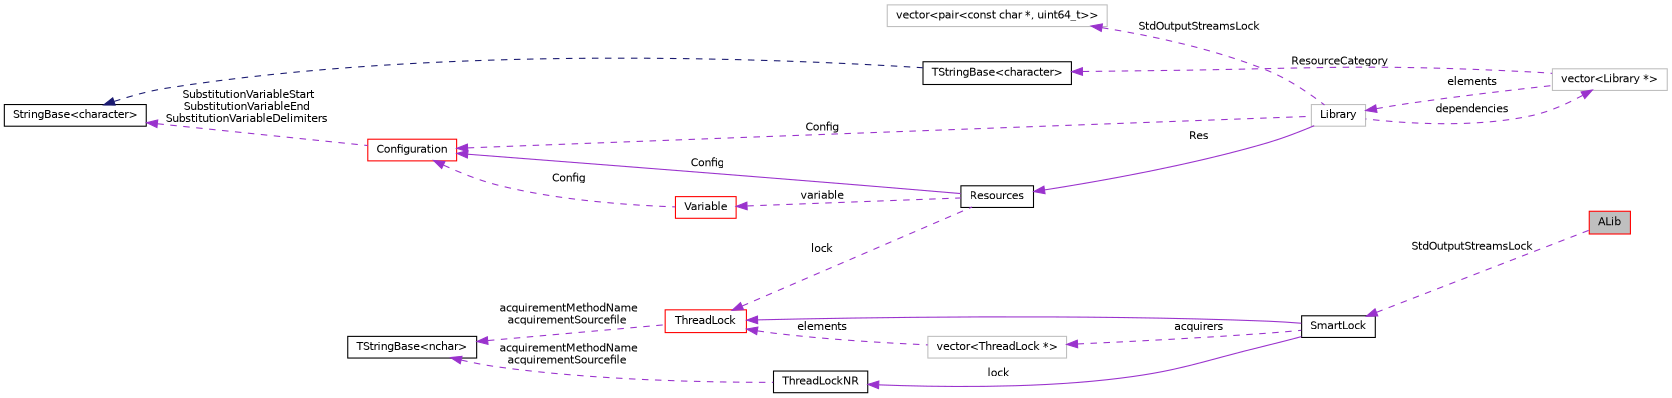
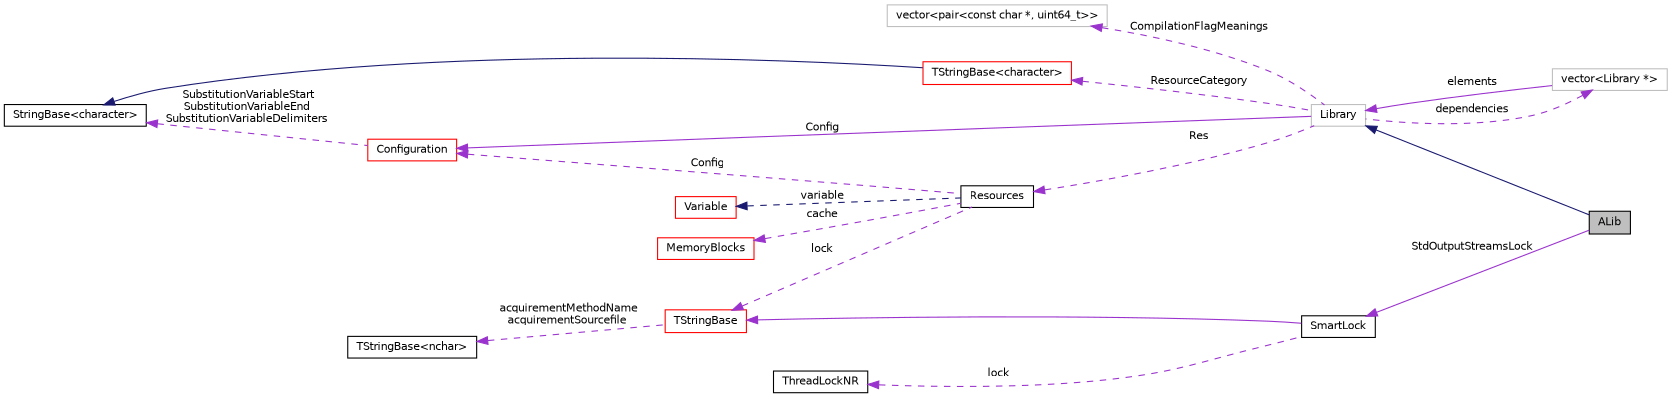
edge "Library" -> "vector<pair<const char *, uint64_t>>": label " StdOutputStreamsLock" -> " CompilationFlagMeanings"
edge "TStringBase<character>" -> "StringBase<character>": style dashed -> solid
edge "vector<Library *>" -> "TStringBase<character>": now "Library" -> "TStringBase<character>"
node "TStringBase<character>": color black -> red
edge "vector<Library *>" -> "Library": style dashed -> solid
edge "Library" -> "Configuration": style dashed -> solid
edge "Library" -> "Resources": style solid -> dashed
edge "ALib" -> "Library": added
edge "Resources" -> "Configuration": style solid -> dashed
edge "Variable" -> "Configuration": removed, label "Config"
edge "Resources" -> "Variable": color darkorchid3 -> midnightblue
node "ALib": color red -> black
node "MemoryBlocks": added
edge "ALib" -> "SmartLock": style dashed -> solid
node "ThreadLock": label "ThreadLock" -> "TStringBase"
node "vector<ThreadLock *>": removed
edge "ThreadLockNR" -> "TStringBase<nchar>": removed, label "acquirementMethodName acquirementSourcefile"
edge "SmartLock" -> "ThreadLockNR": style solid -> dashed
